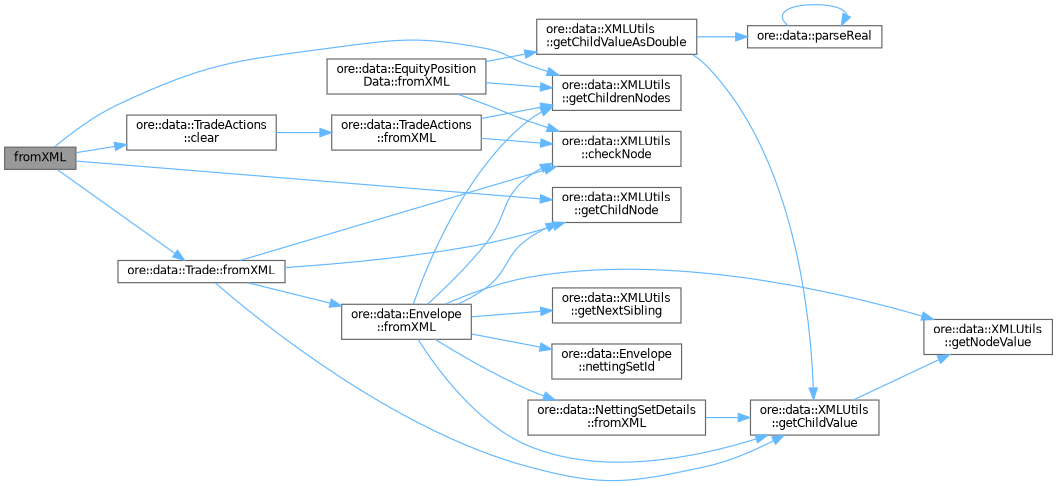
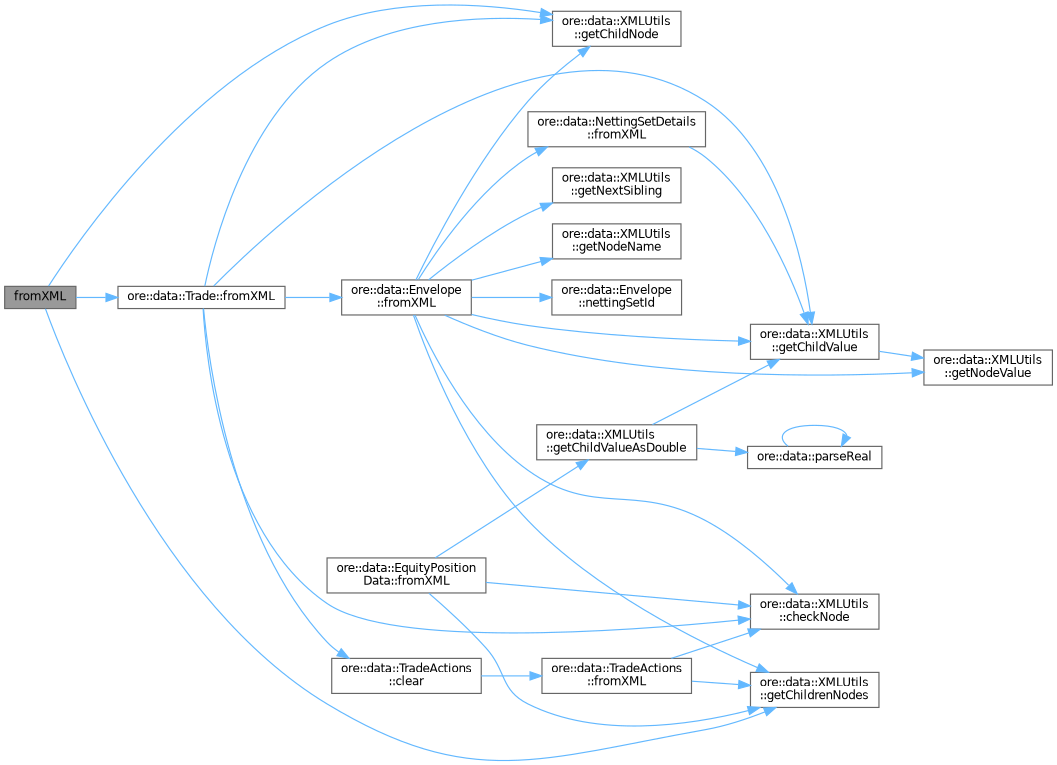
edge "fromXML" -> "ore::data::TradeActions ::clear": now "ore::data::Trade::fromXML" -> "ore::data::TradeActions ::clear"
node "ore::data::XMLUtils ::getNodeName": added
